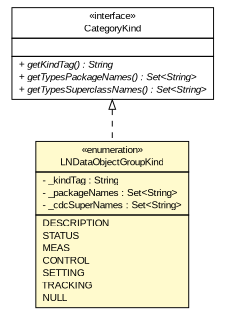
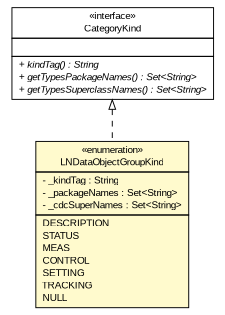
node "CategoryKind": text "+ getKindTag() : String" -> "+ kindTag() : String"
